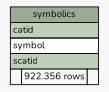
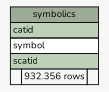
node "symbolics": text "922.356 rows" -> "932.356 rows"
